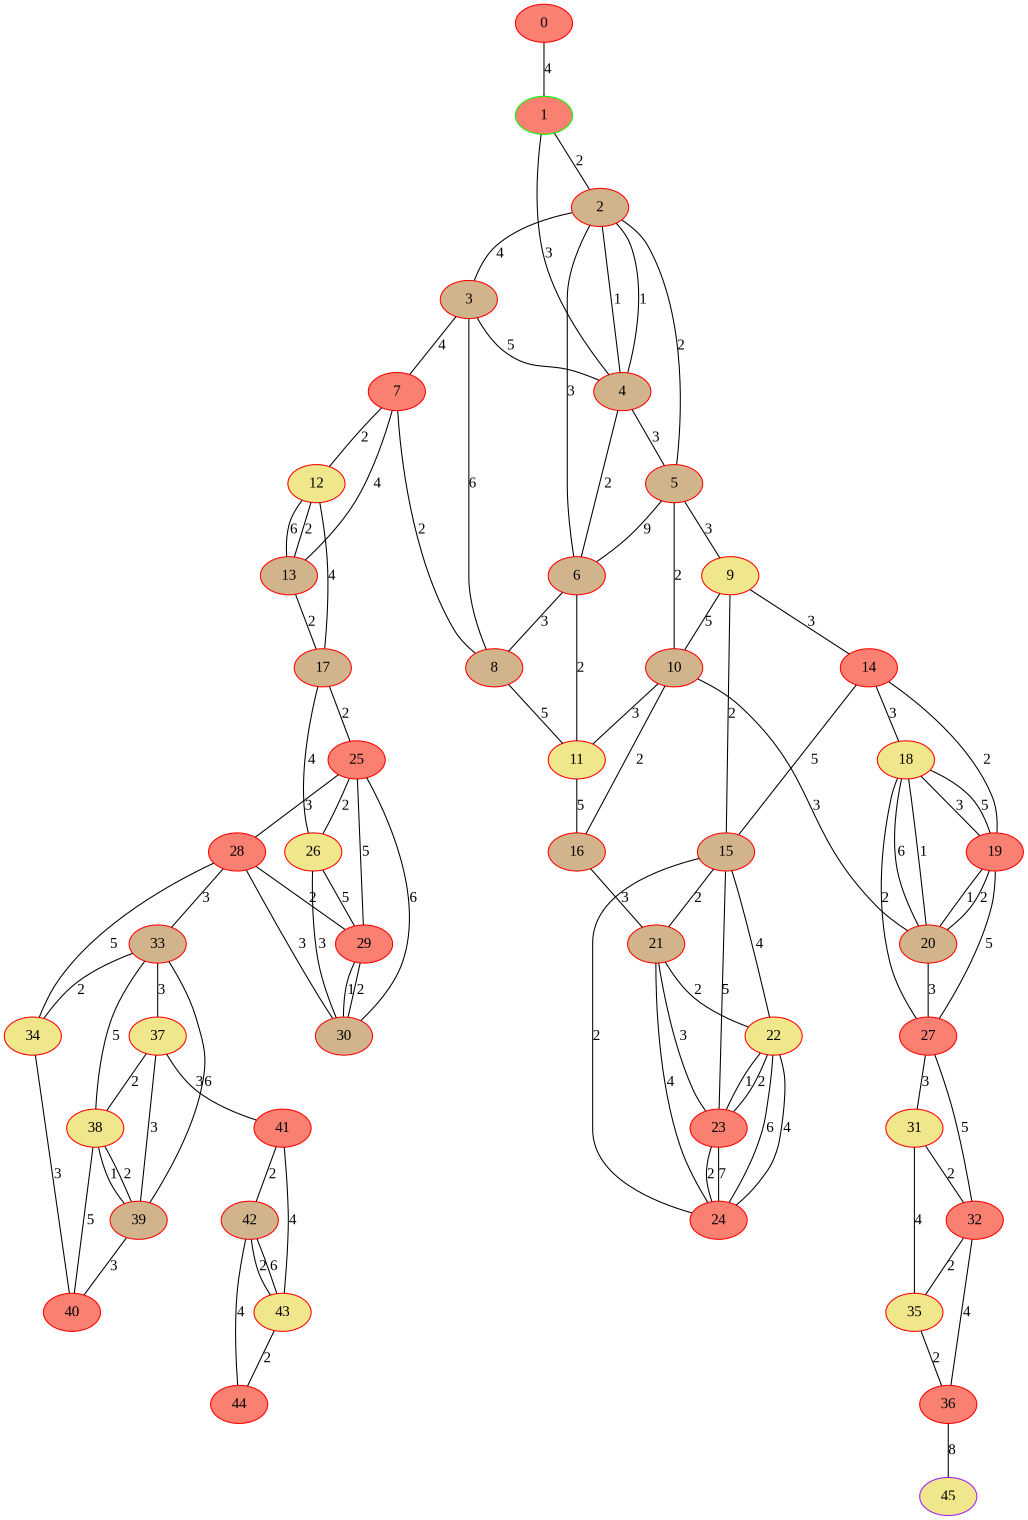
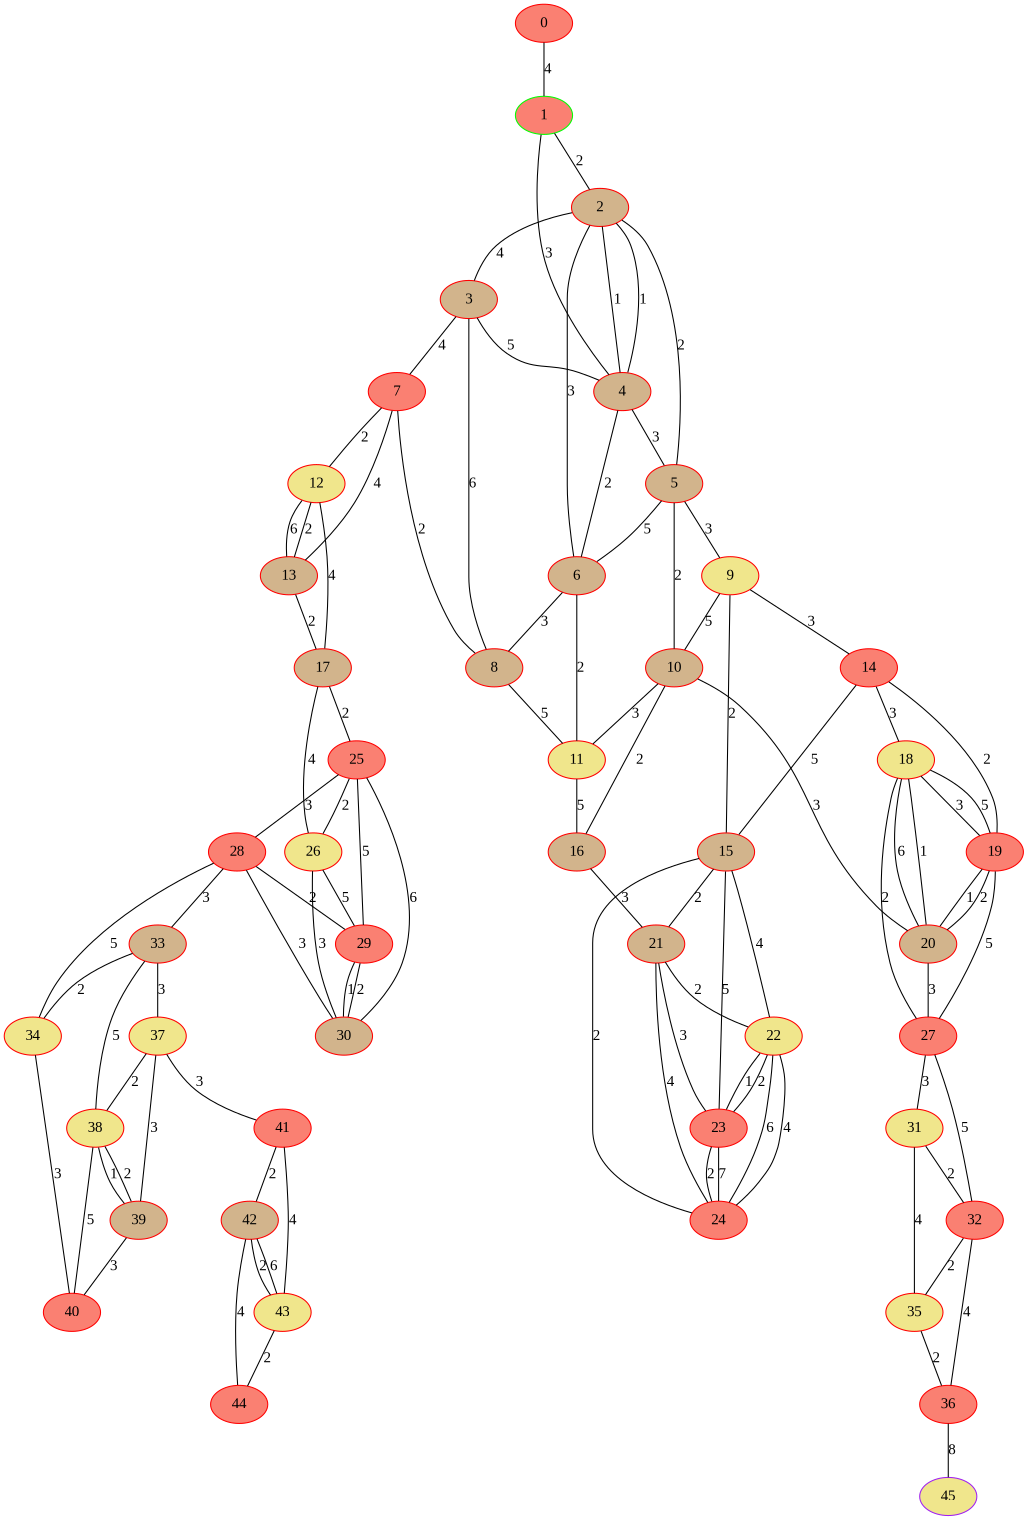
edge "5" -- "6": label "9" -> "5"
edge "33" -- "39": removed, label "6"
